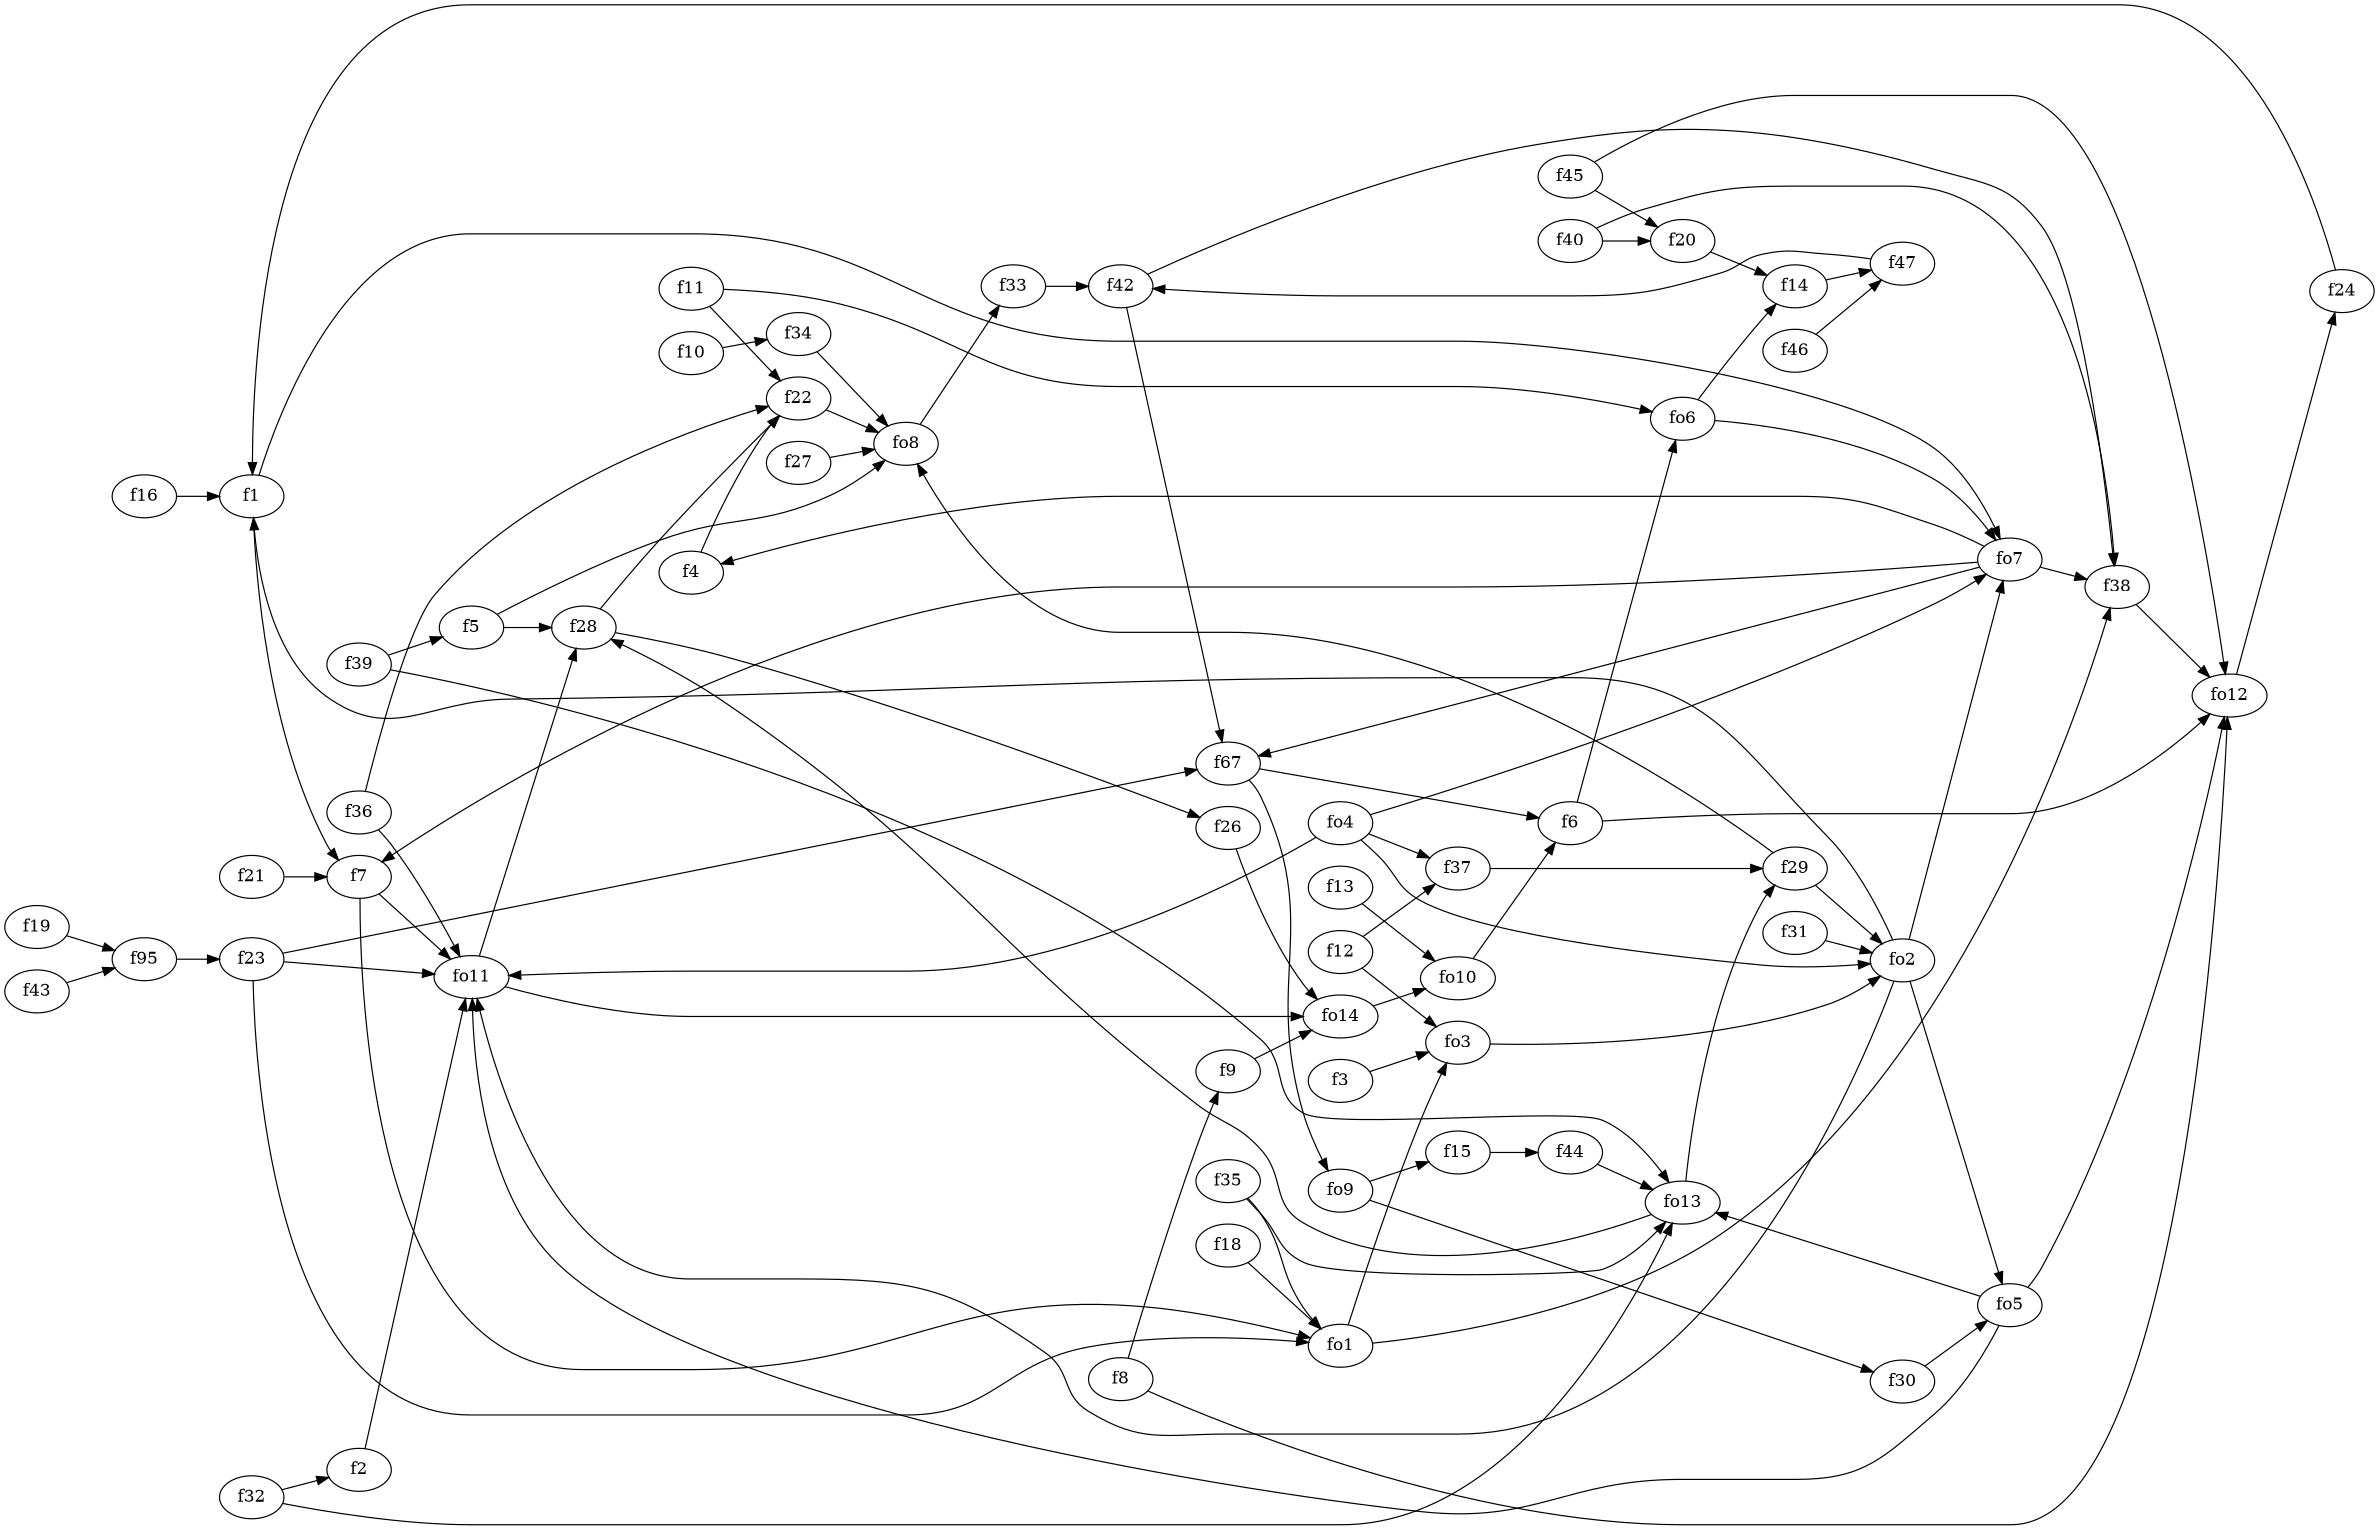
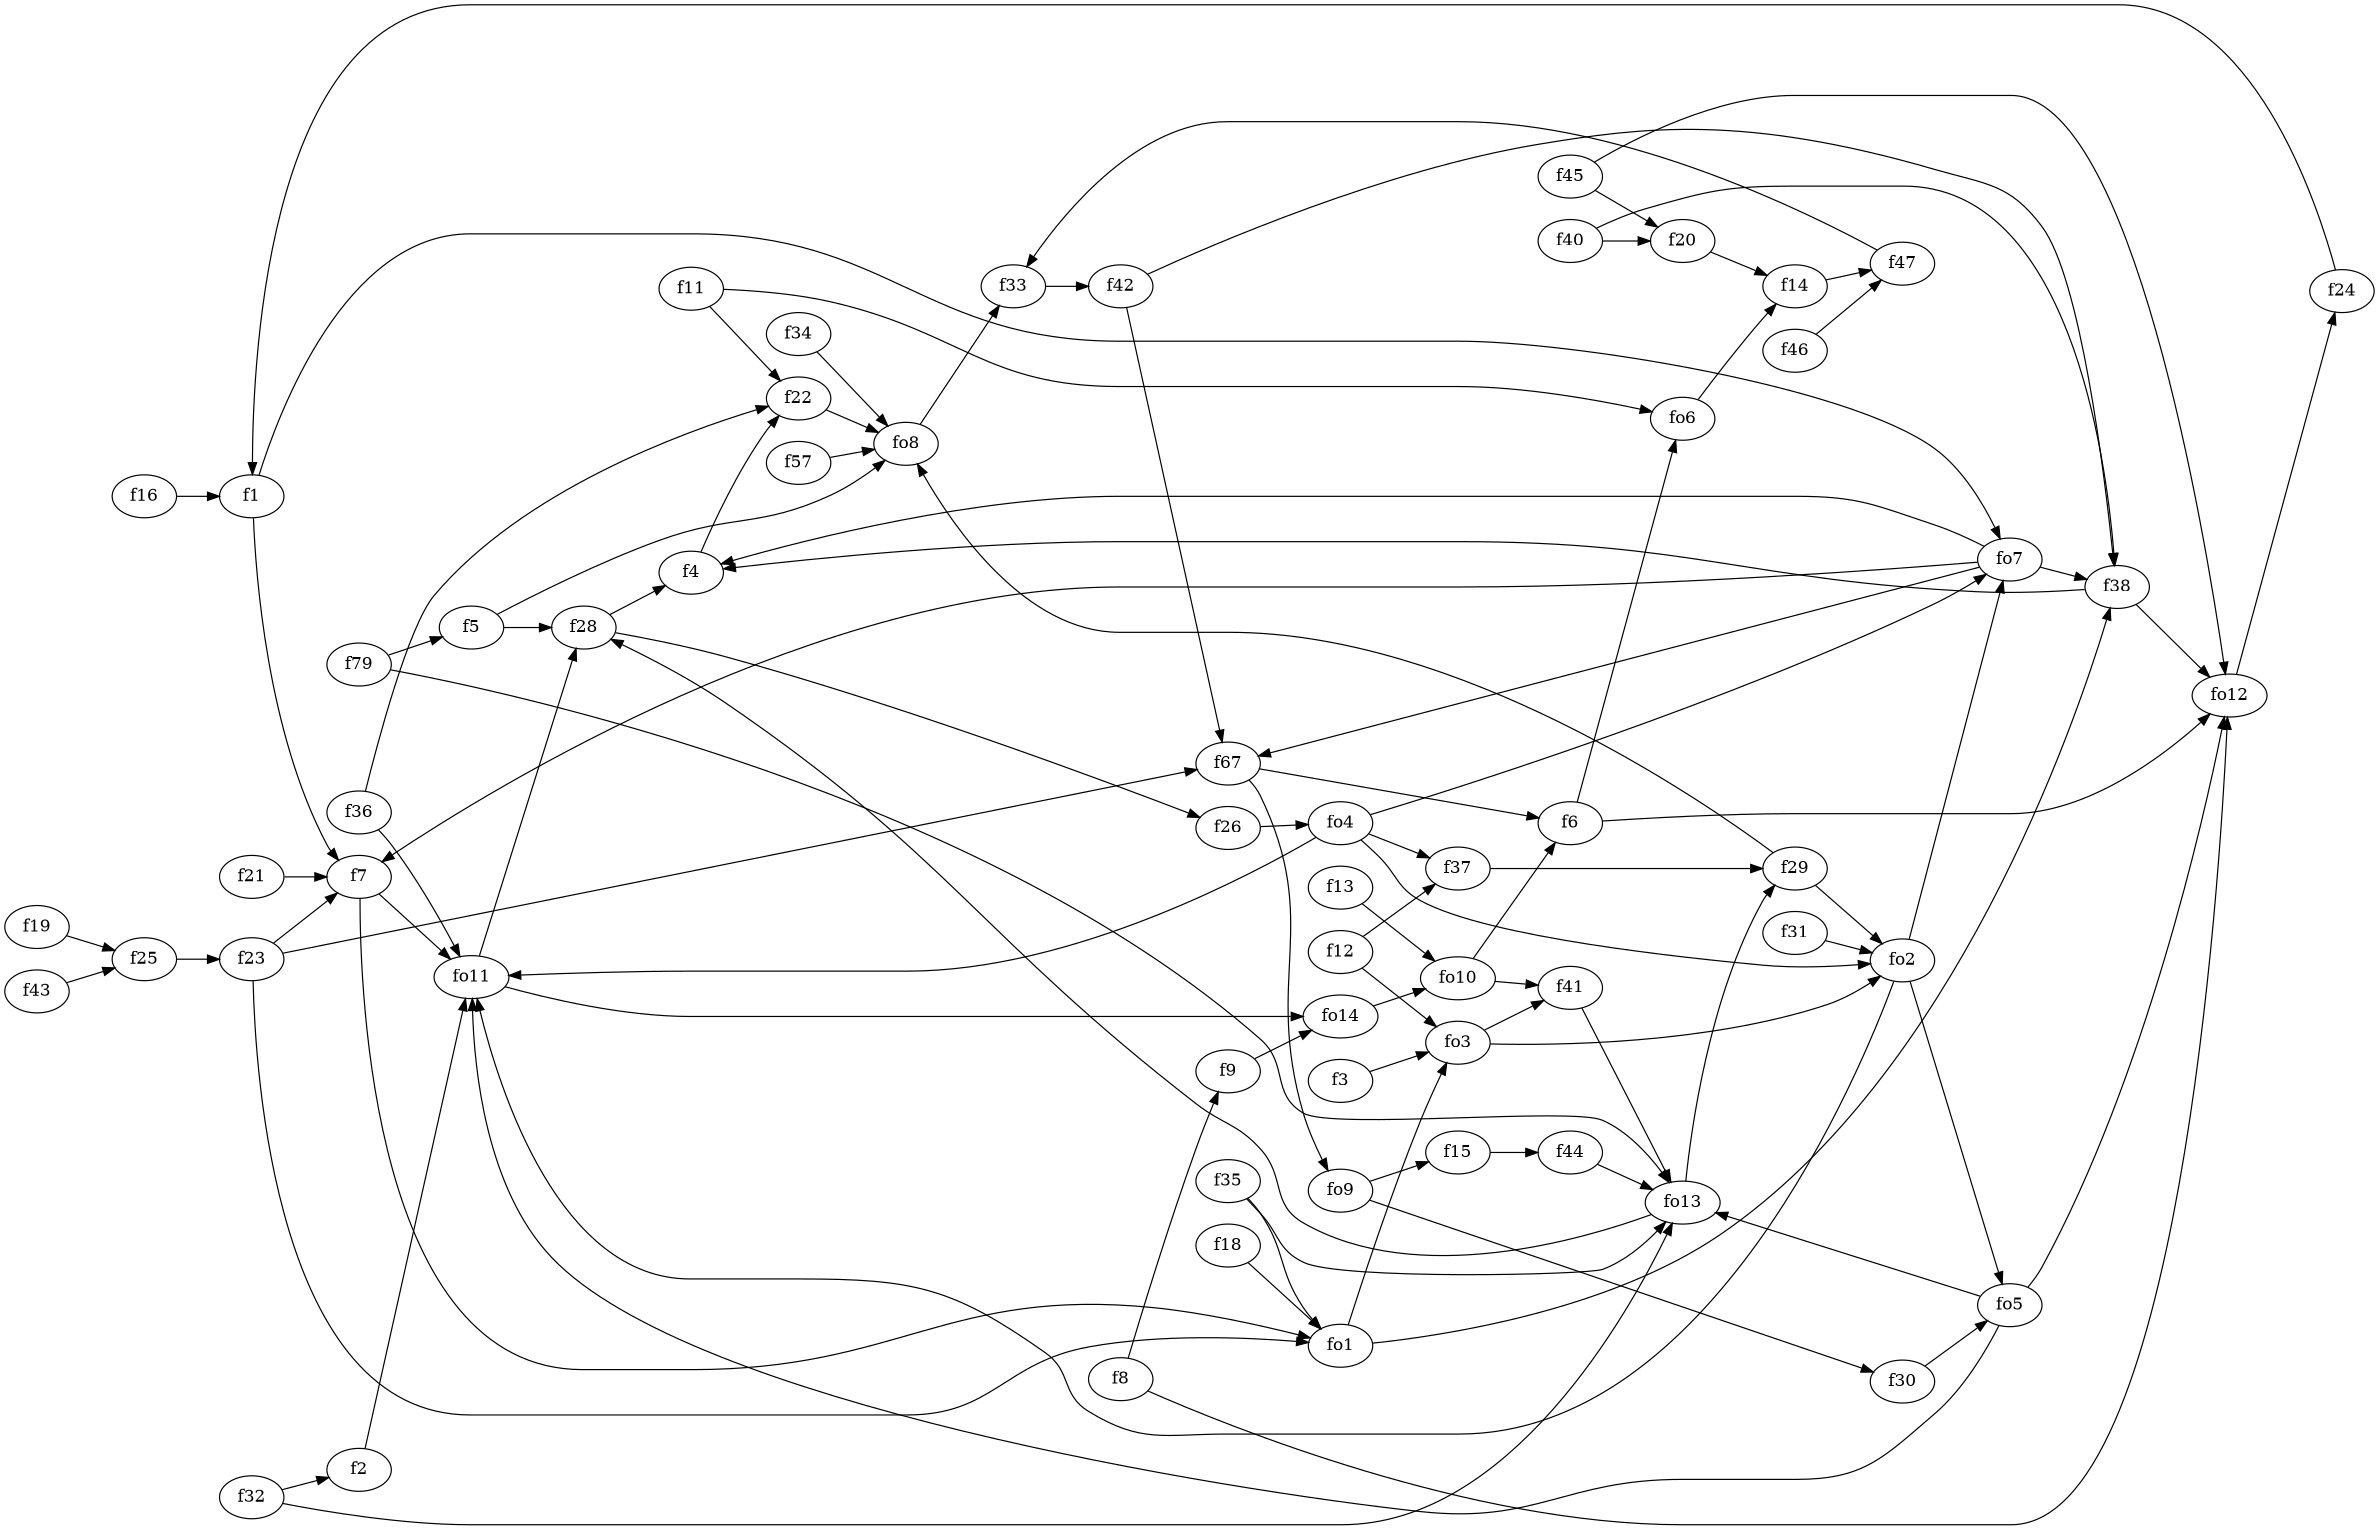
edge "f47" -> "f42": now "f47" -> "f33"
node "f10": removed
edge "fo6" -> "fo7": removed
node "f27": label "f27" -> "f57"
edge "f28" -> "f22": now "f28" -> "f4"
edge "f38" -> "f4": added
node "f39": label "f39" -> "f79"
edge "fo2" -> "f1": removed
edge "f26" -> "fo14": now "f26" -> "fo4"
node "f95": label "f95" -> "f25"
edge "f23" -> "fo11": now "f23" -> "f7"
node "f41": added
